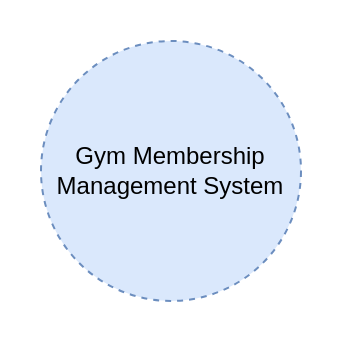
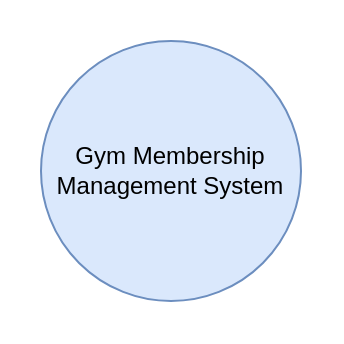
node "Gym Membership Management System": style dashed -> solid
